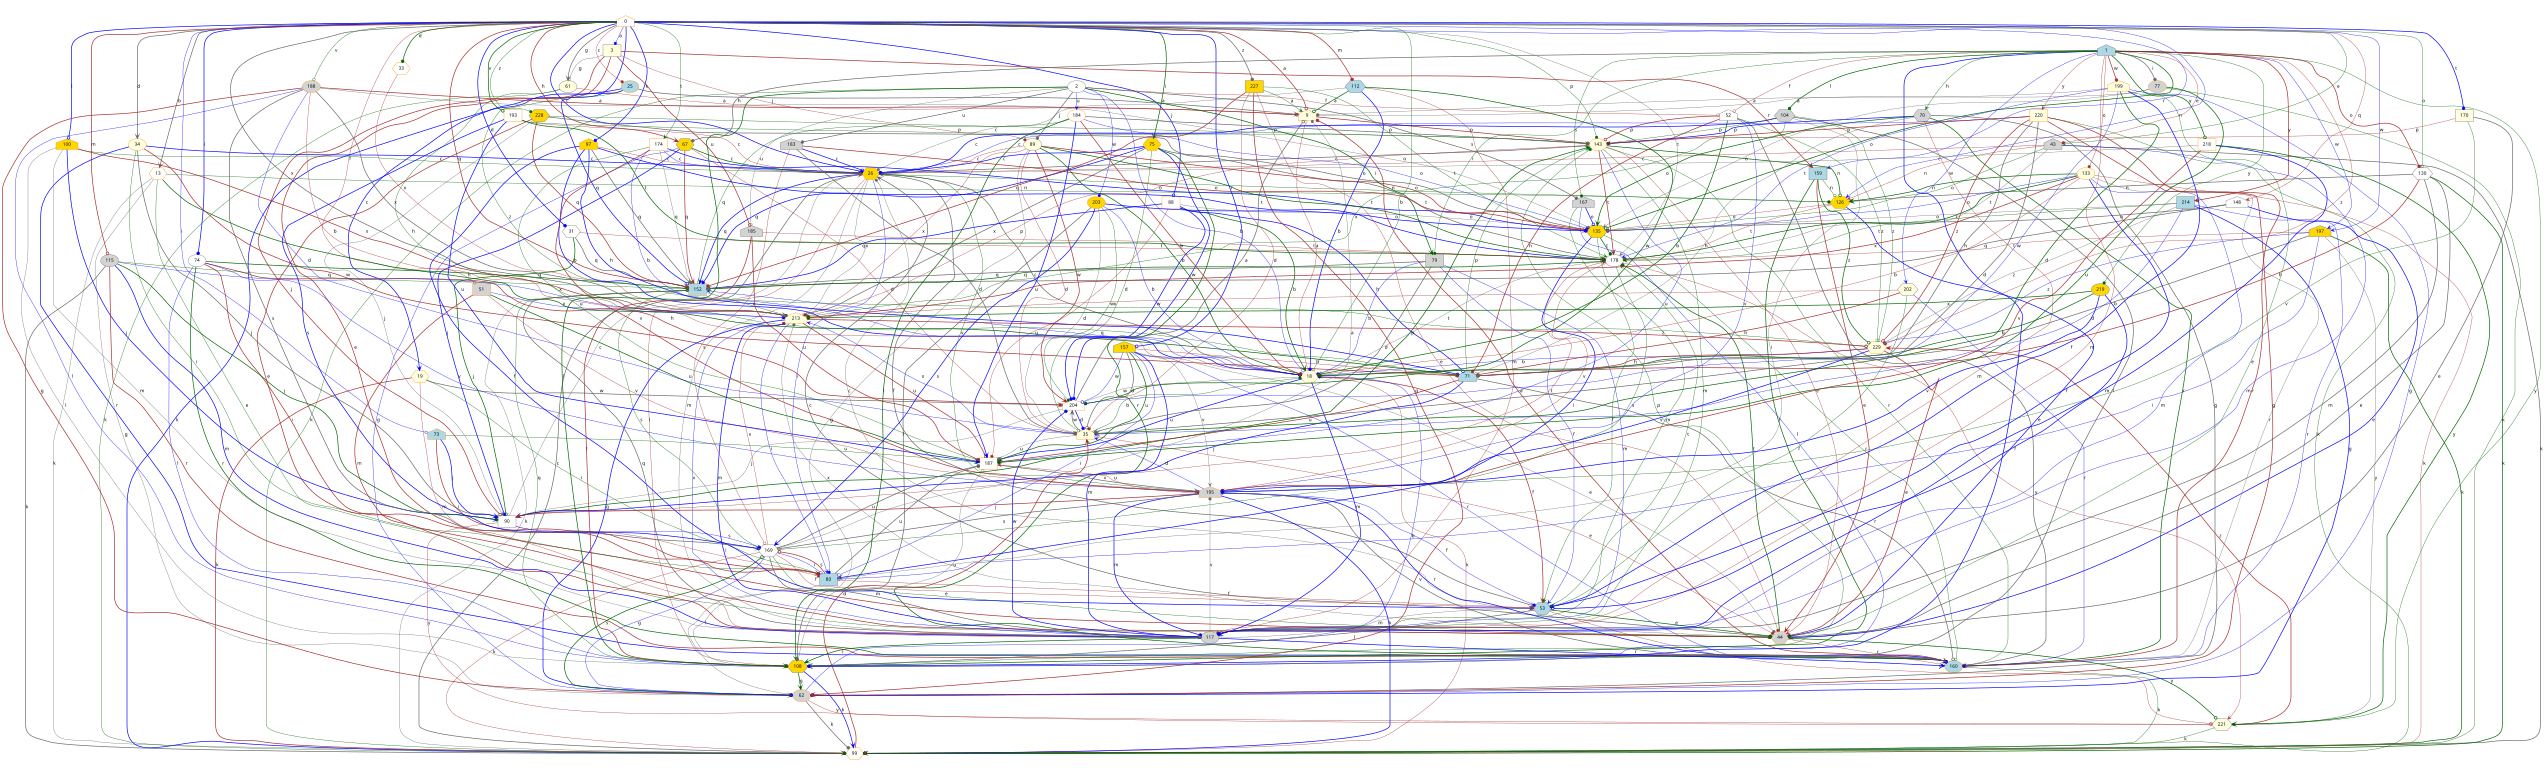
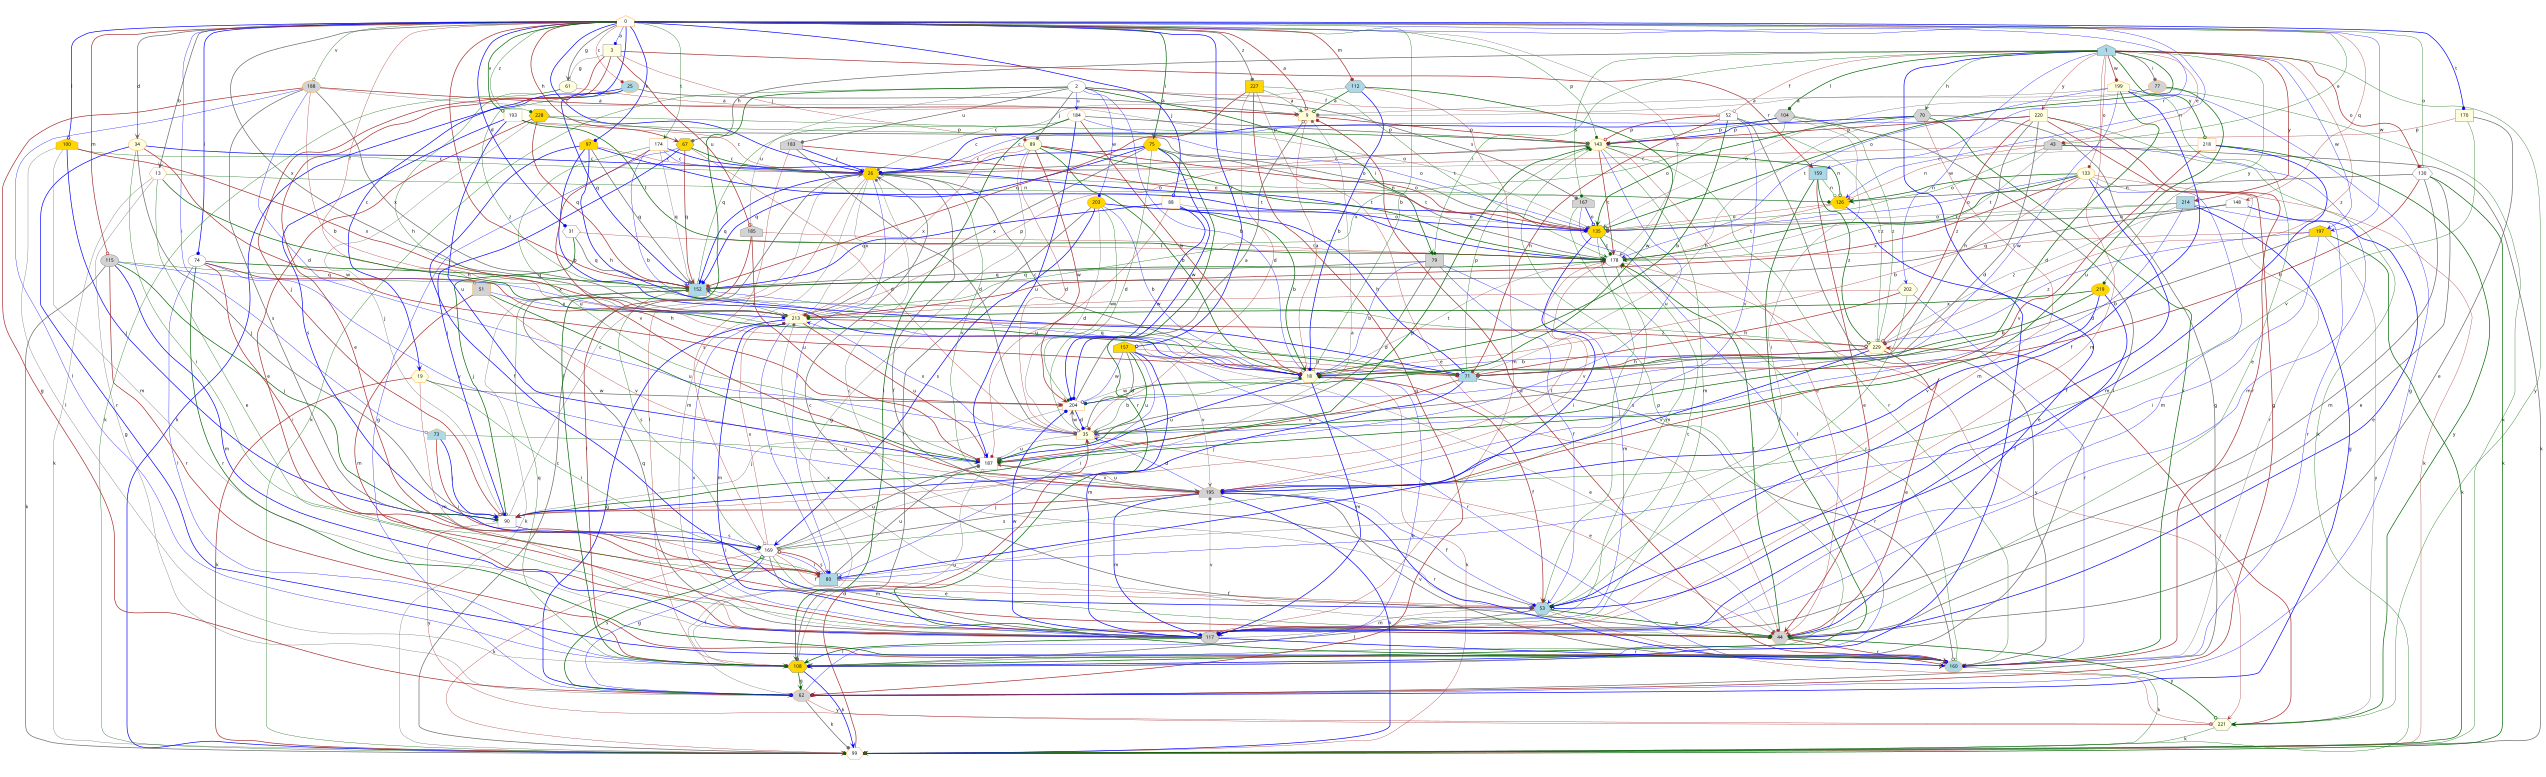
node "33": removed
node "219": color gray40 -> darkorange
edge "44" -> "160": style solid -> bold
